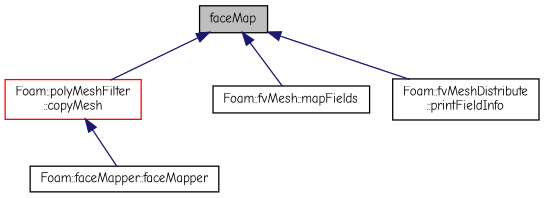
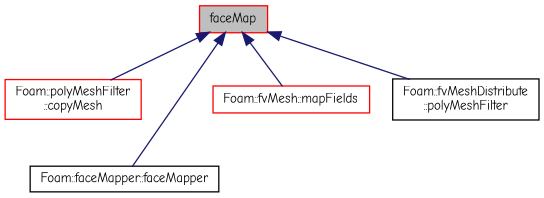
node "faceMap": color black -> red
node "Foam::fvMesh::mapFields": color black -> red
node "Foam::fvMeshDistribute ::printFieldInfo": label "Foam::fvMeshDistribute ::printFieldInfo" -> "Foam::fvMeshDistribute ::polyMeshFilter"
edge "Foam::faceMapper::faceMapper" -> "Foam::polyMeshFilter ::copyMesh": now "Foam::faceMapper::faceMapper" -> "faceMap"
